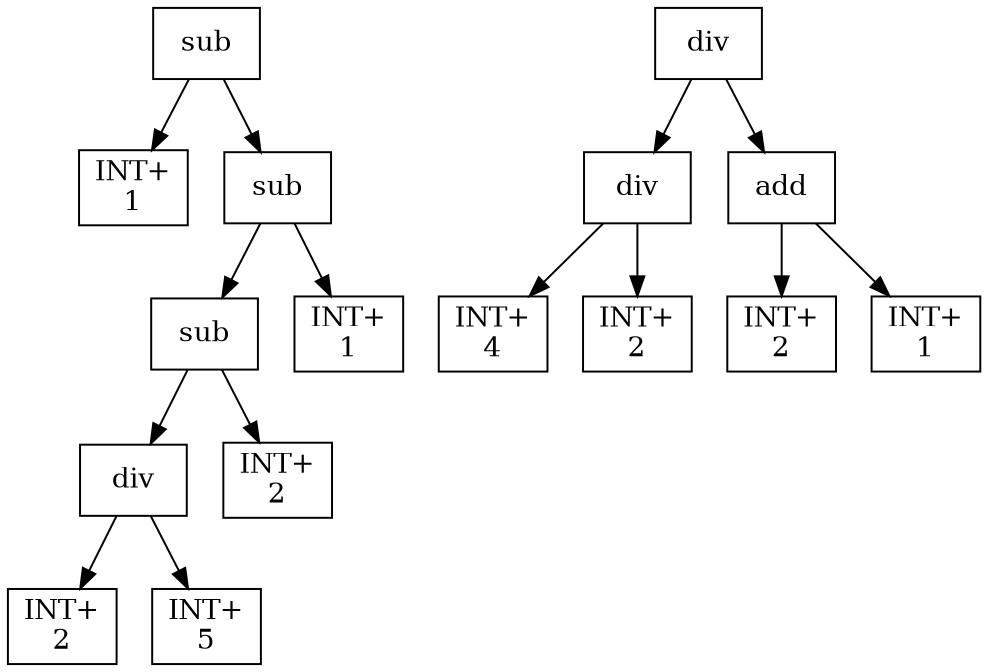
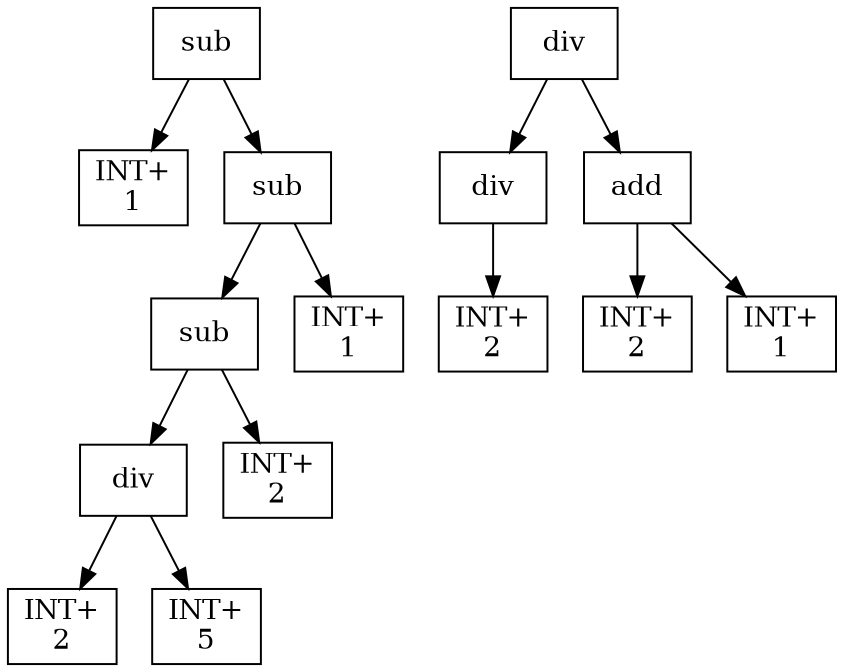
node "INT+ 4": removed
